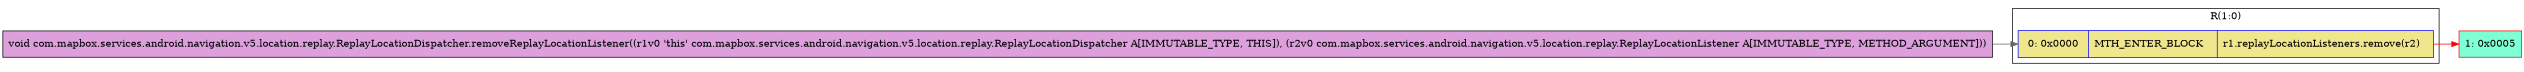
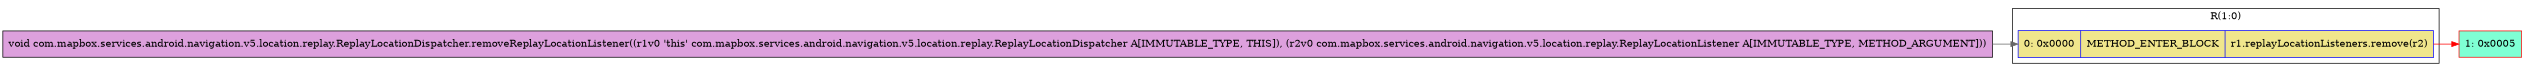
node "0: 0x0000": text "MTH_ENTER_BLOCK" -> "METHOD_ENTER_BLOCK"
